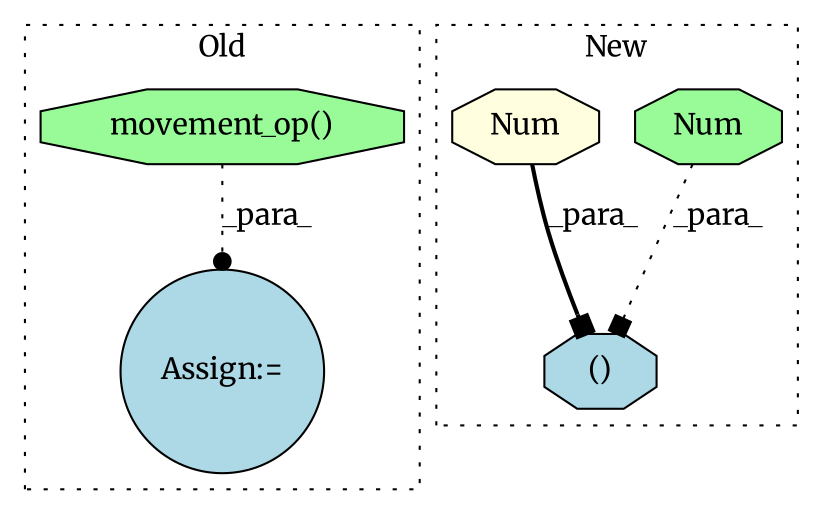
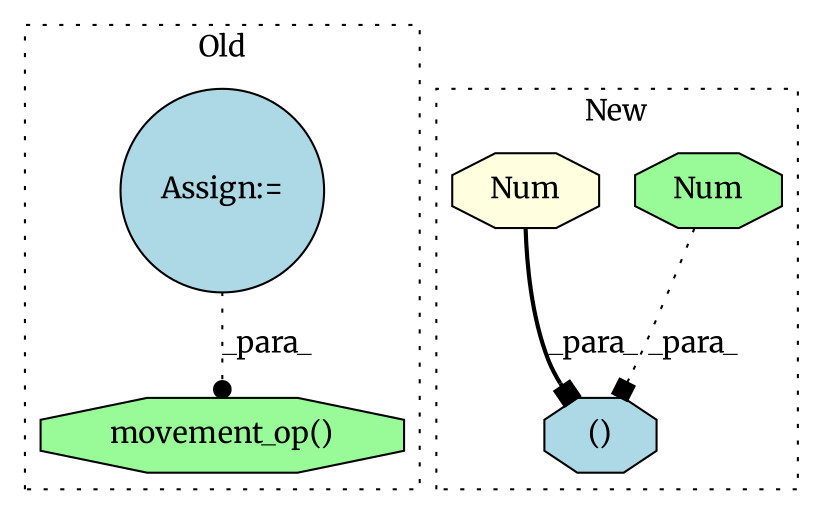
edge "movement_op()" -> "Assign:=": reversed
